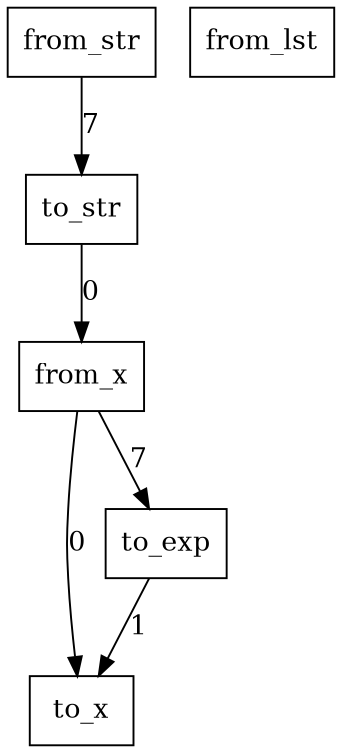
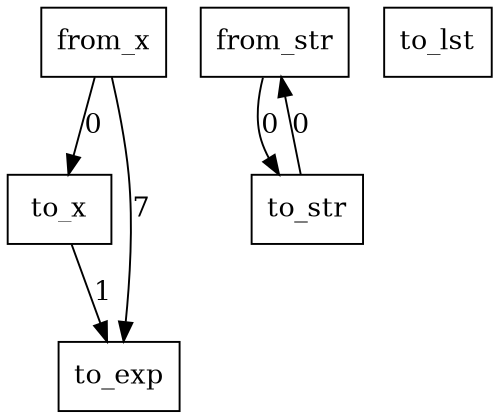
node "from_lst": removed
node "to_lst": added
edge "from_str" -> "to_str": label "7" -> "0"
edge "to_str" -> "from_x": now "to_str" -> "from_str"
edge "to_exp" -> "to_x": reversed
